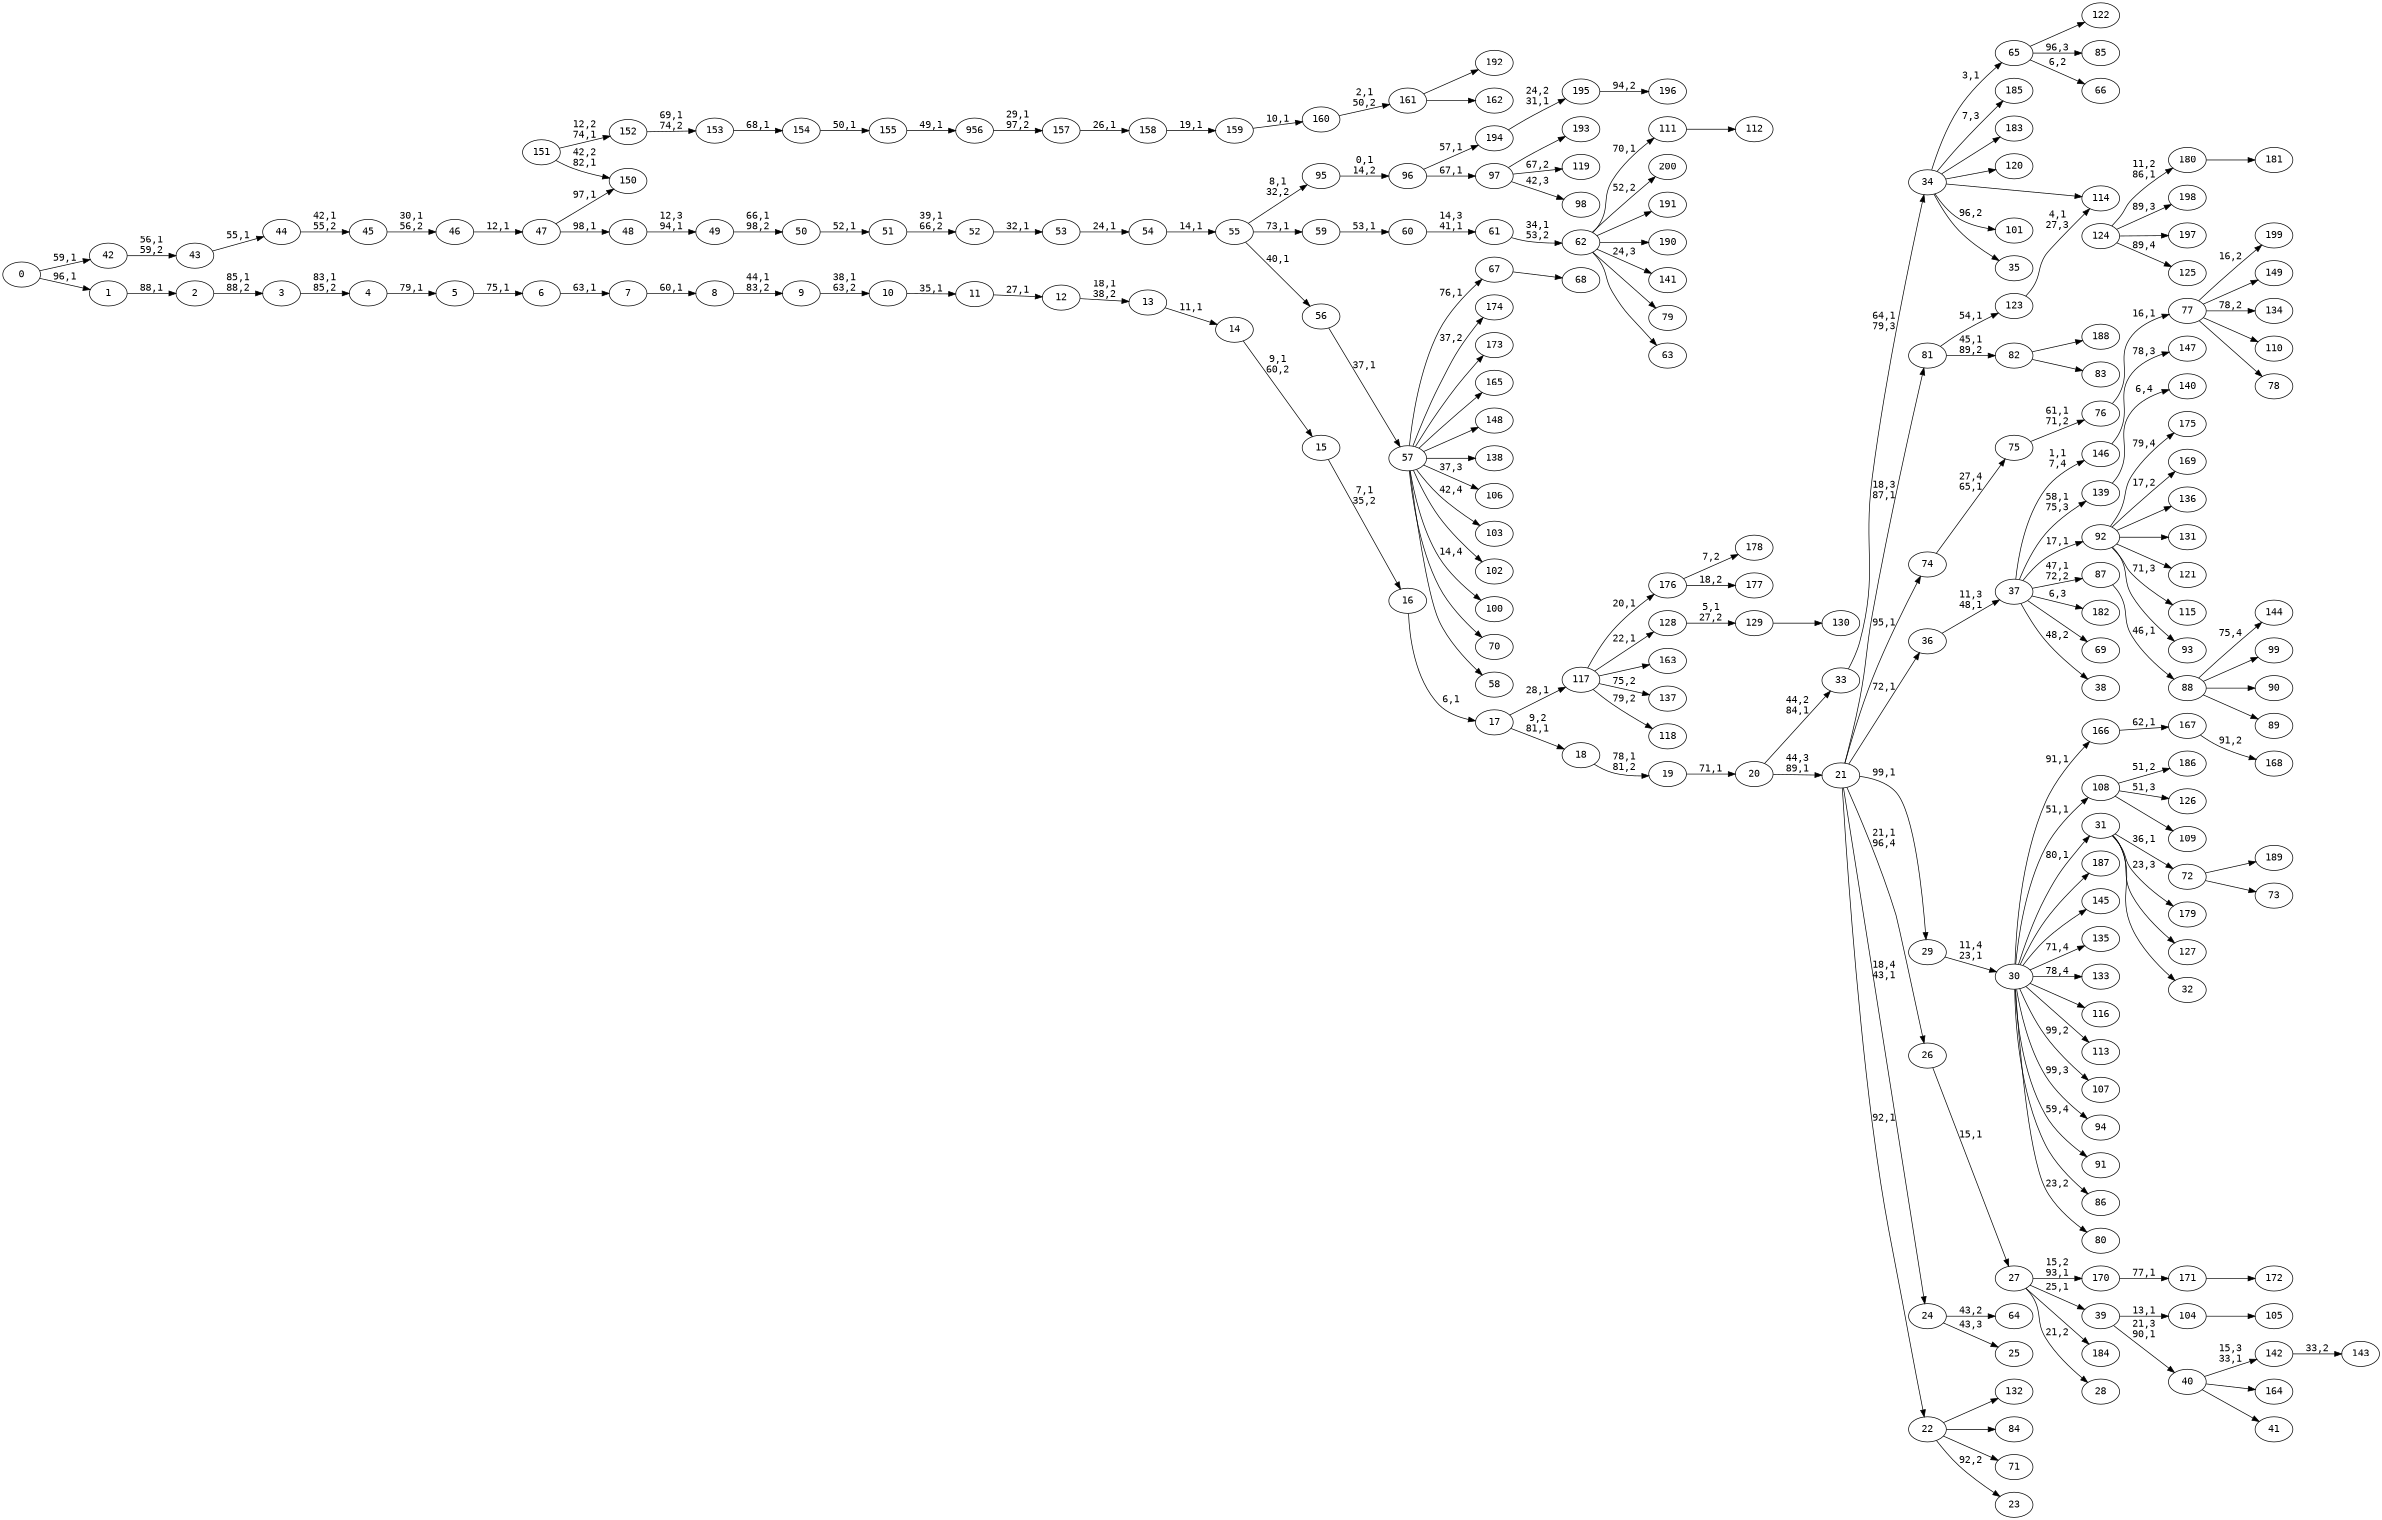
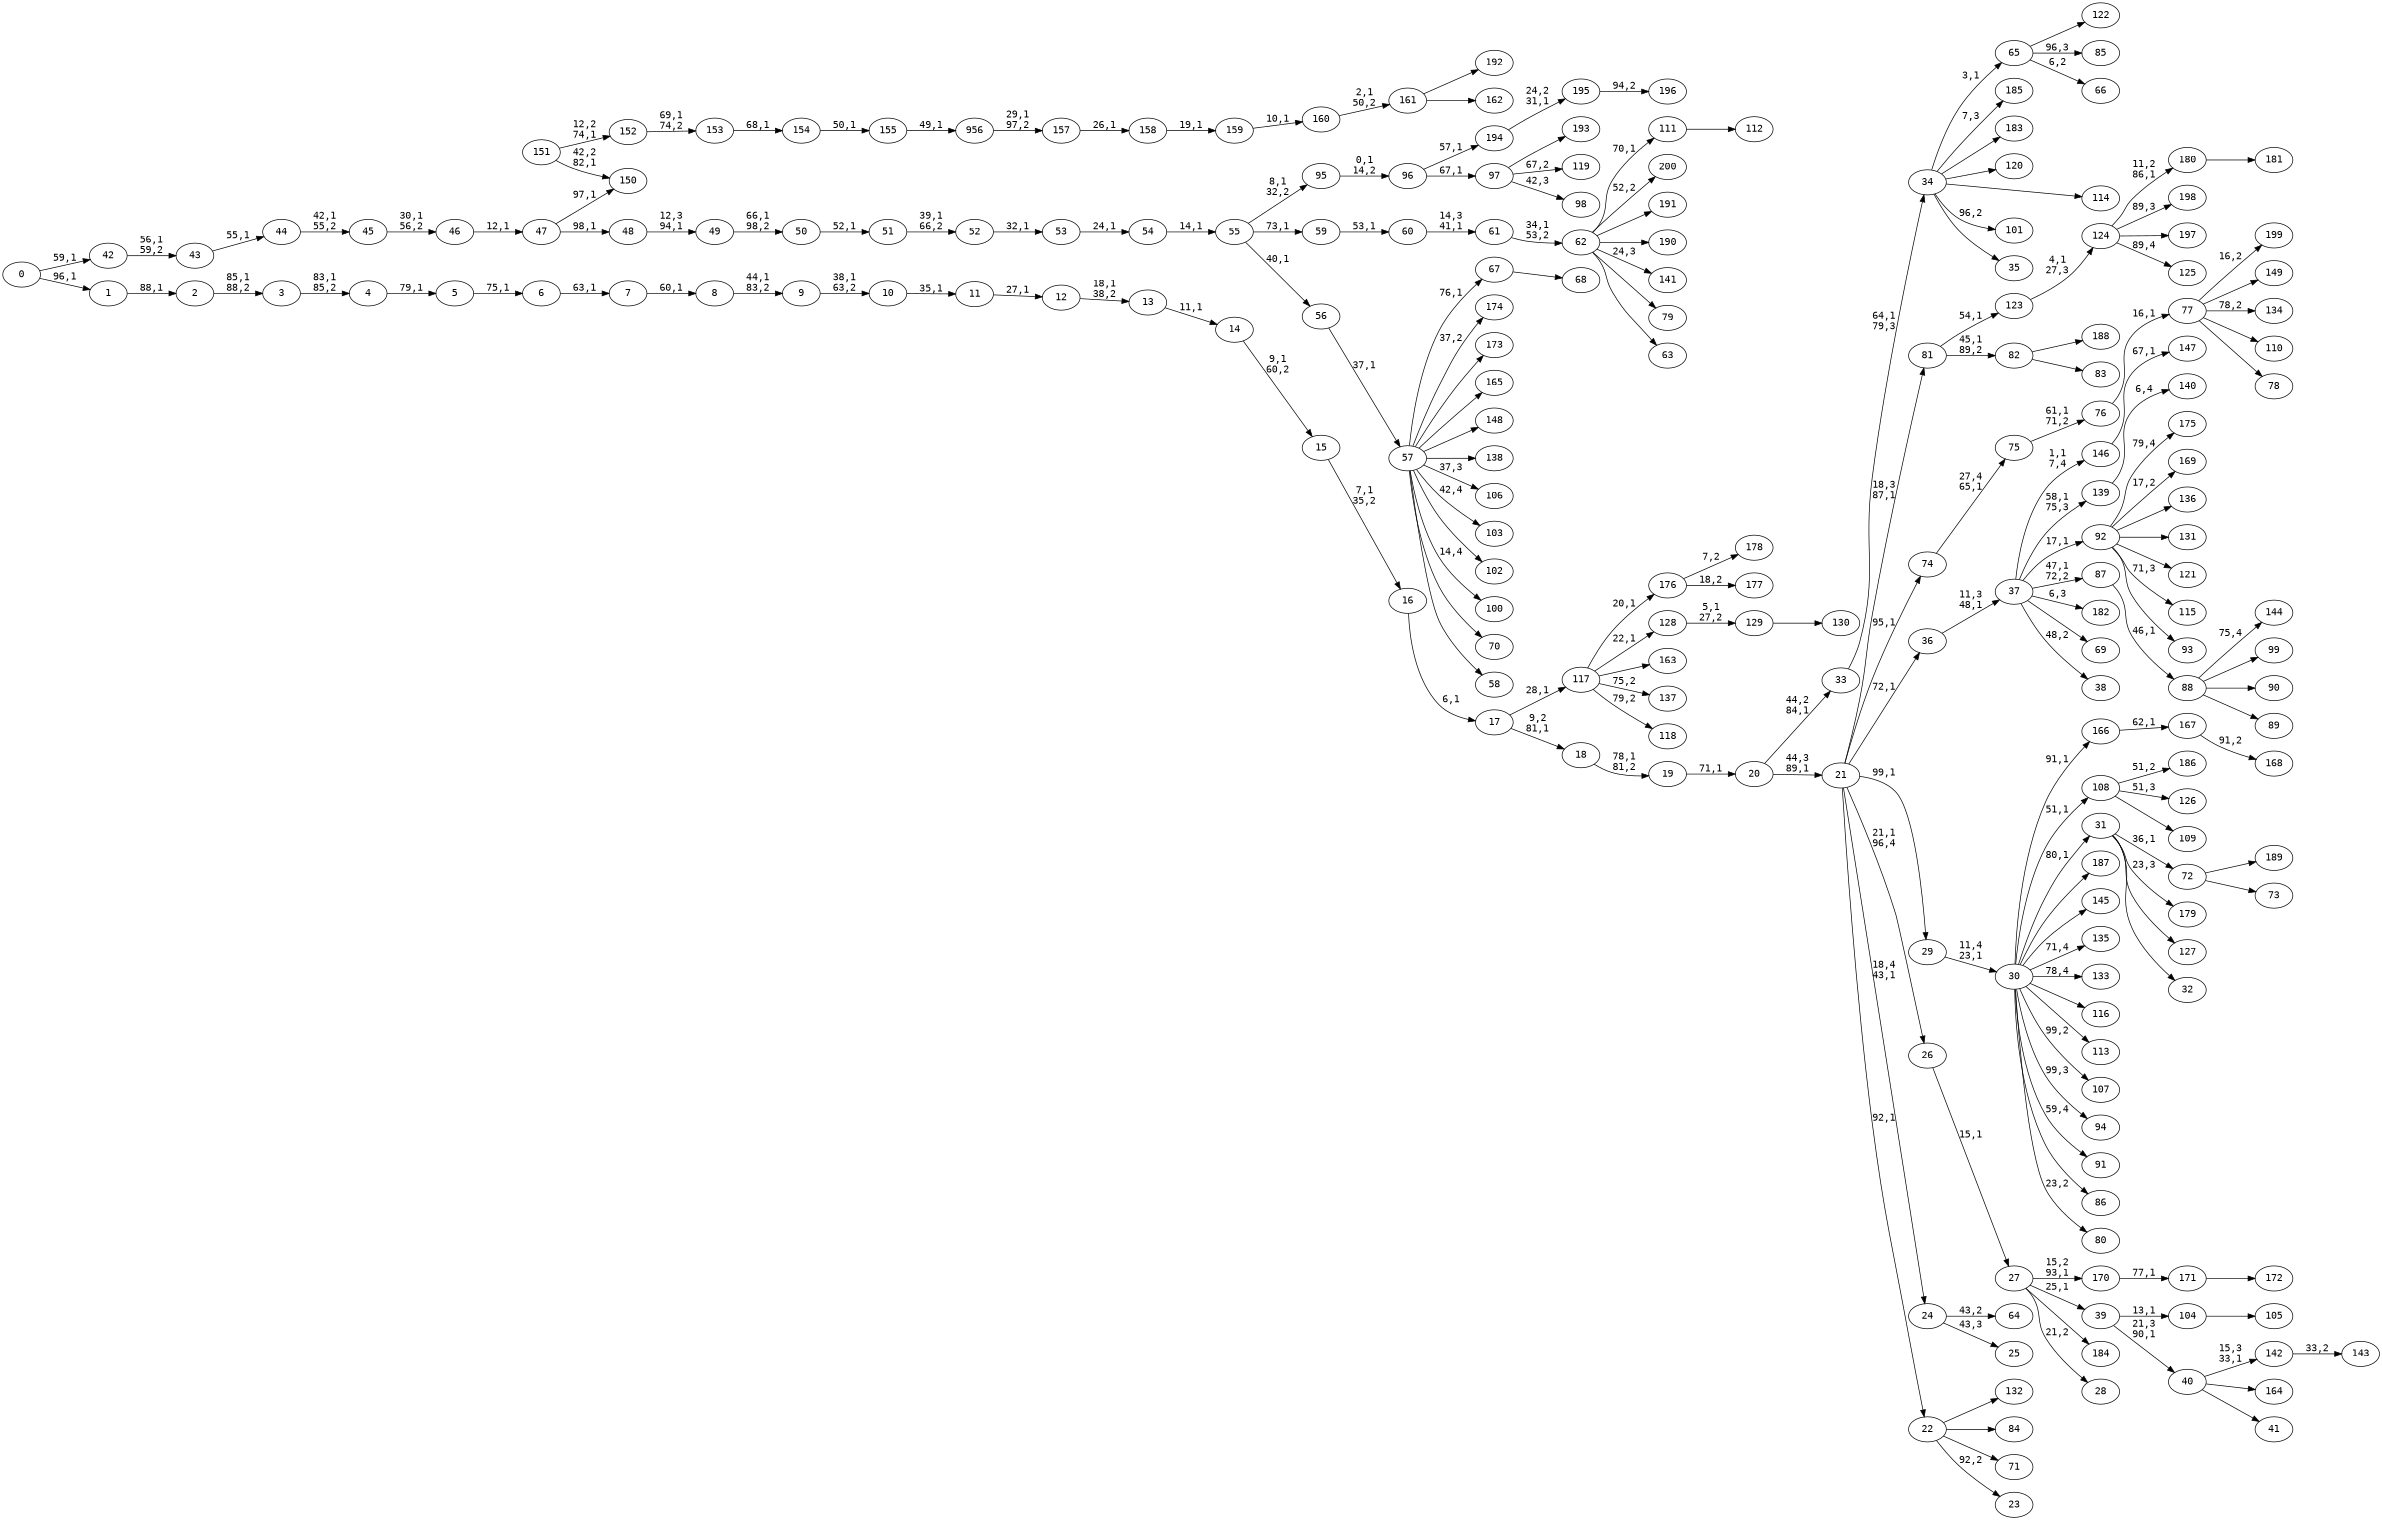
edge "123" -> "114": now "123" -> "124"
edge "146" -> "147": label "78,3" -> "67,1"
